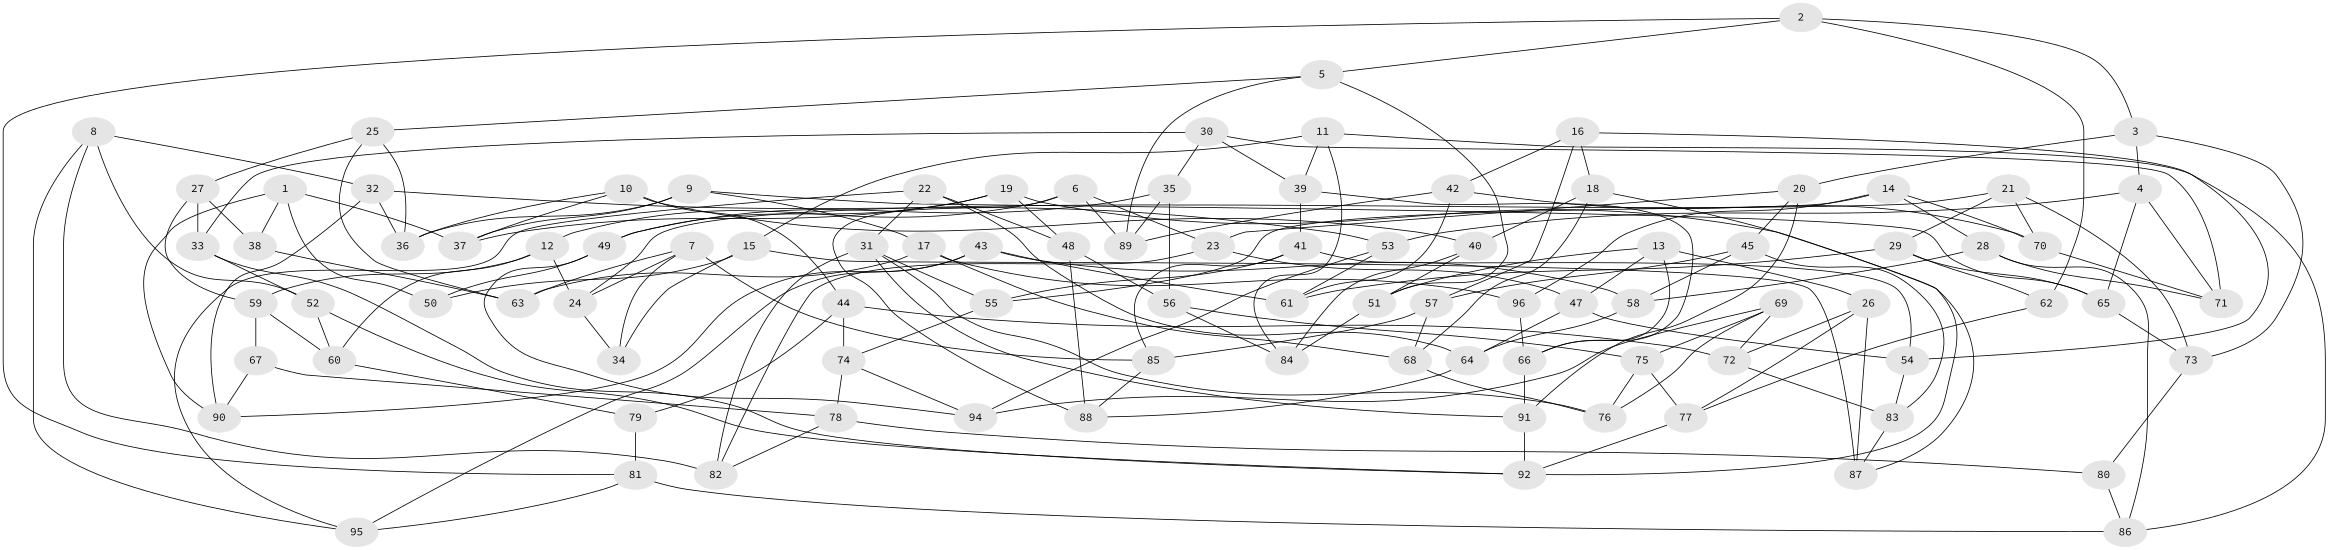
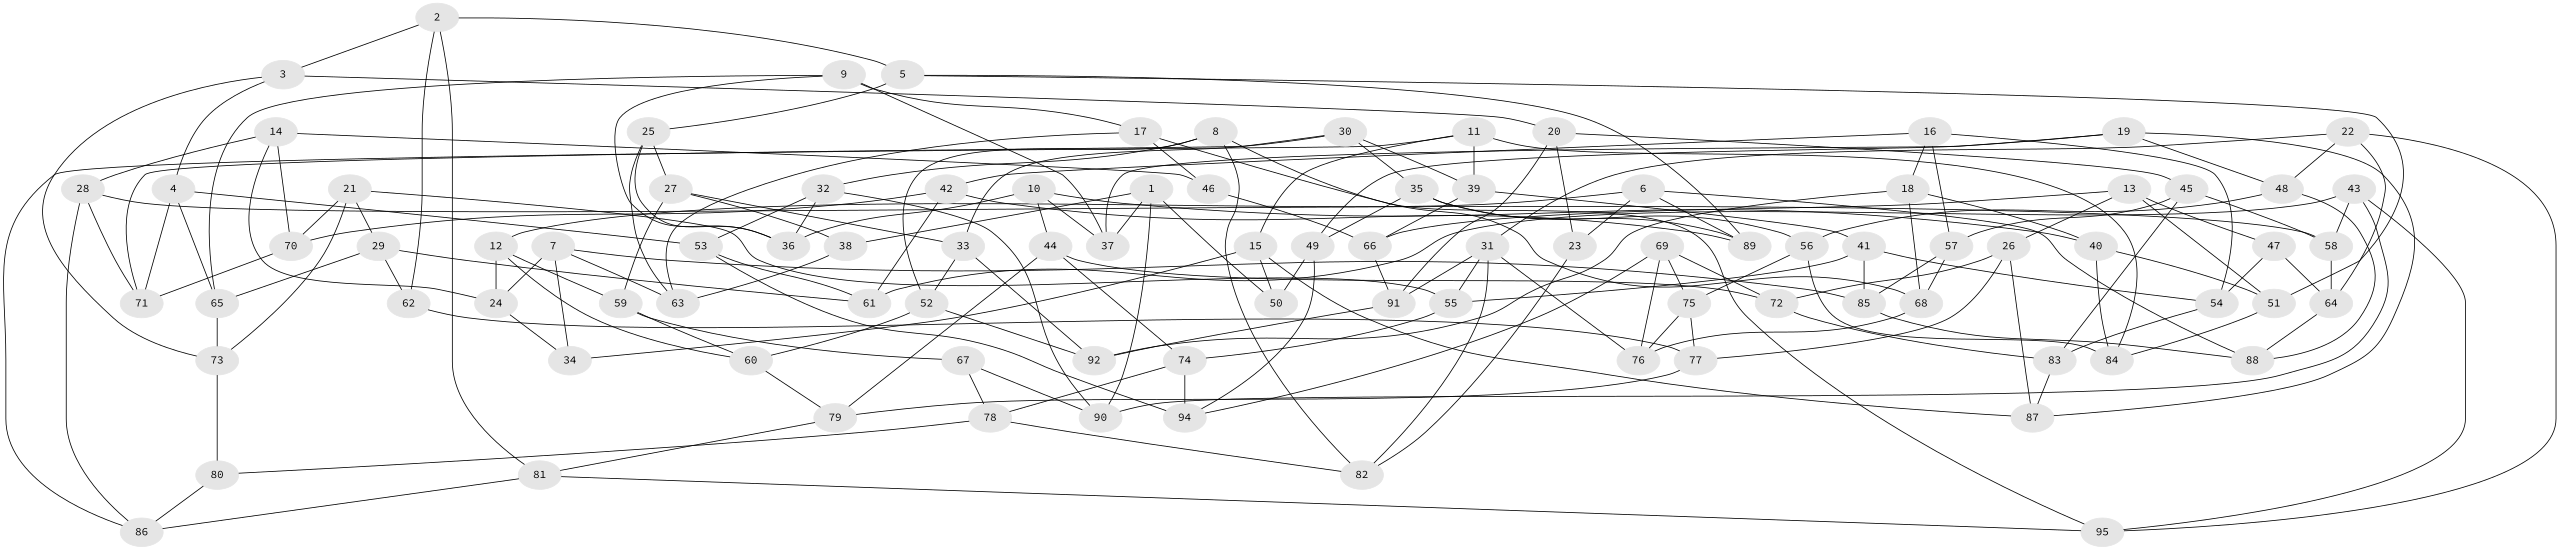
edge "23" -- "47": removed
node "96": label "96" -> "46"
edge "77" -- "92": now "77" -- "79"
